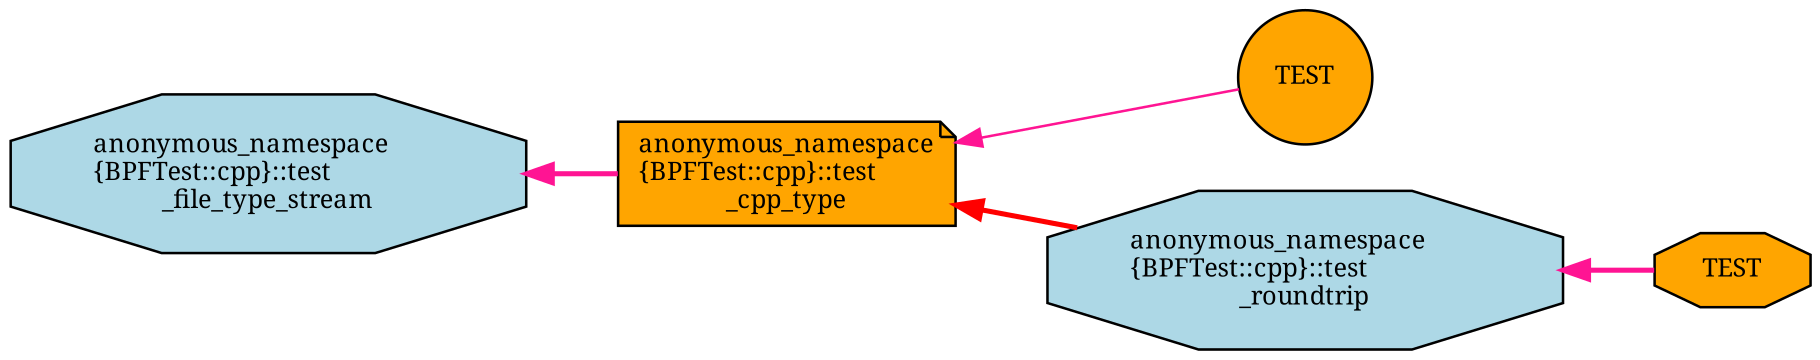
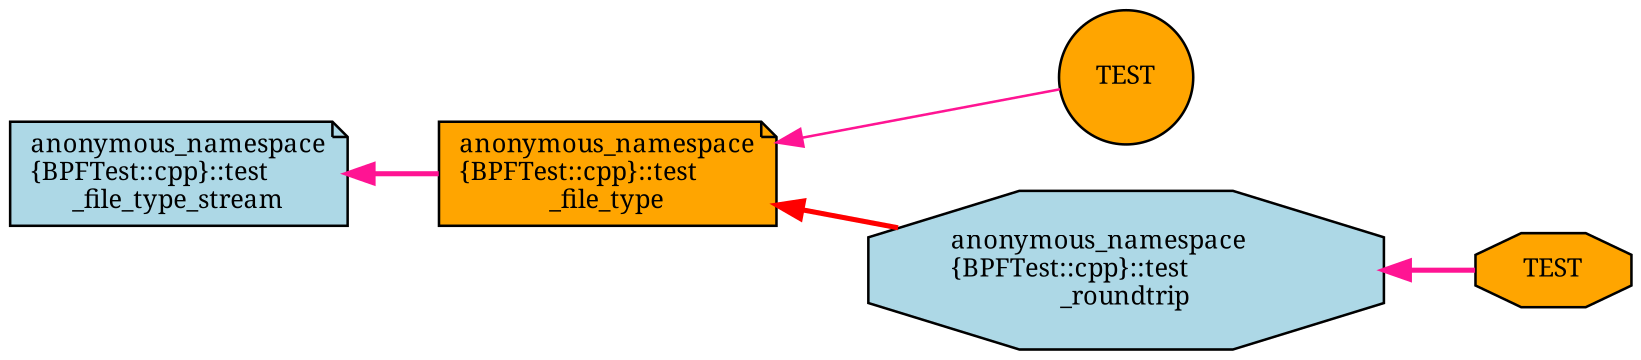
node "anonymous_namespace {BPFTest::cpp}::test _file_type_stream": shape octagon -> note
node "anonymous_namespace {BPFTest::cpp}::test _cpp_type": label "anonymous_namespace {BPFTest::cpp}::test _cpp_type" -> "anonymous_namespace {BPFTest::cpp}::test _file_type"
